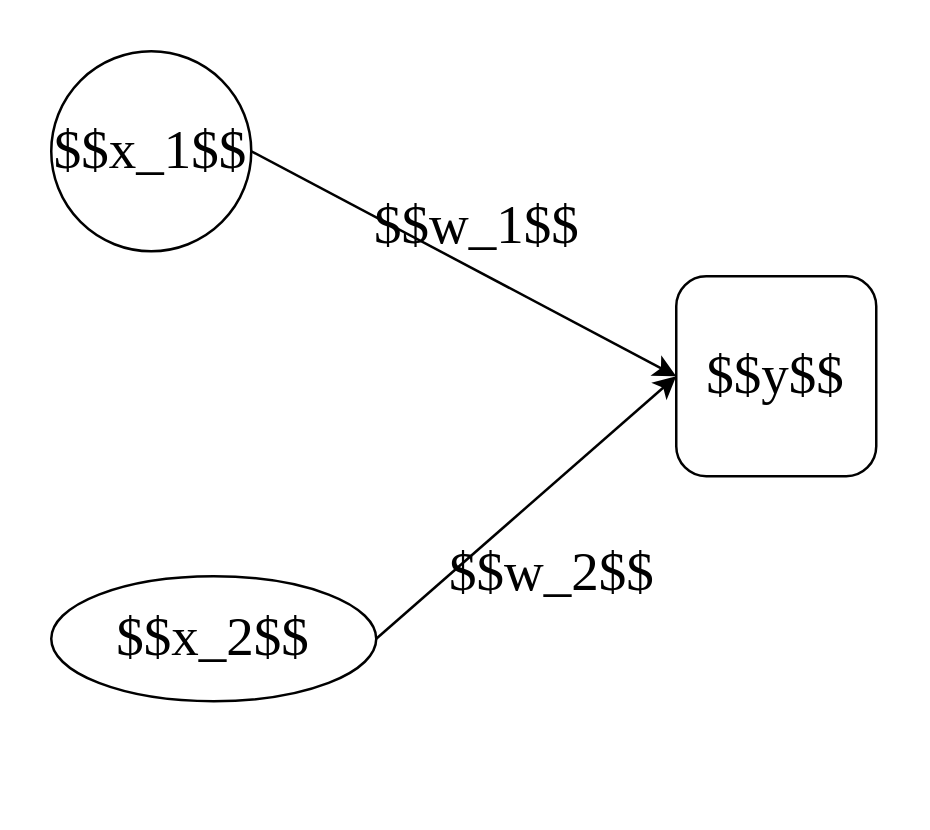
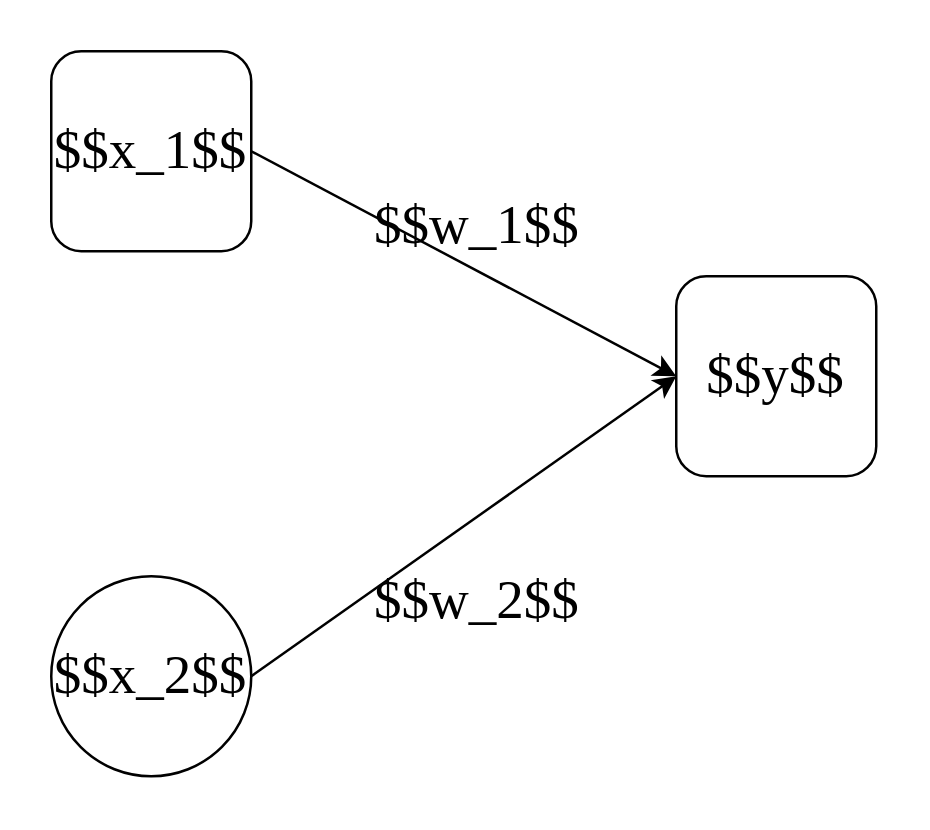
node "$$x_1$$": shape ellipse -> rounded rectangle
node "$$x_2$$": size 325x125 -> 200x200
